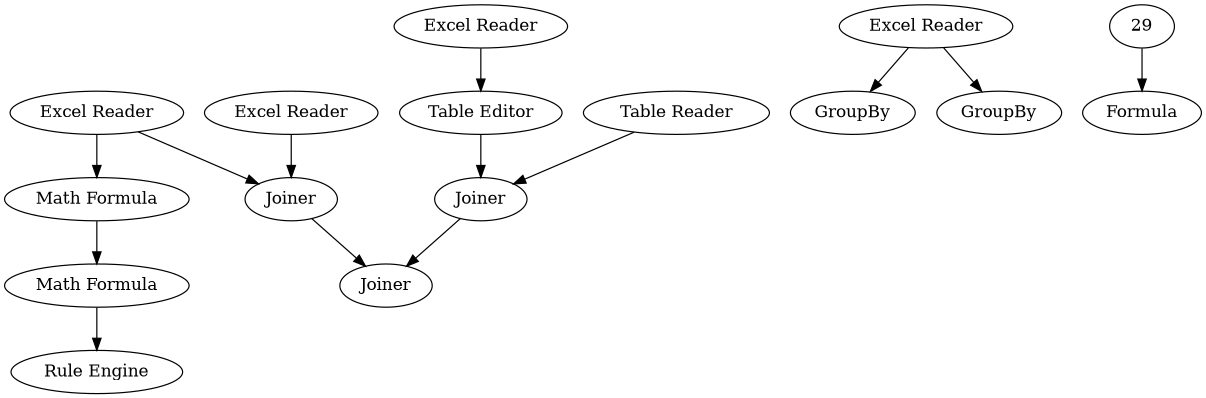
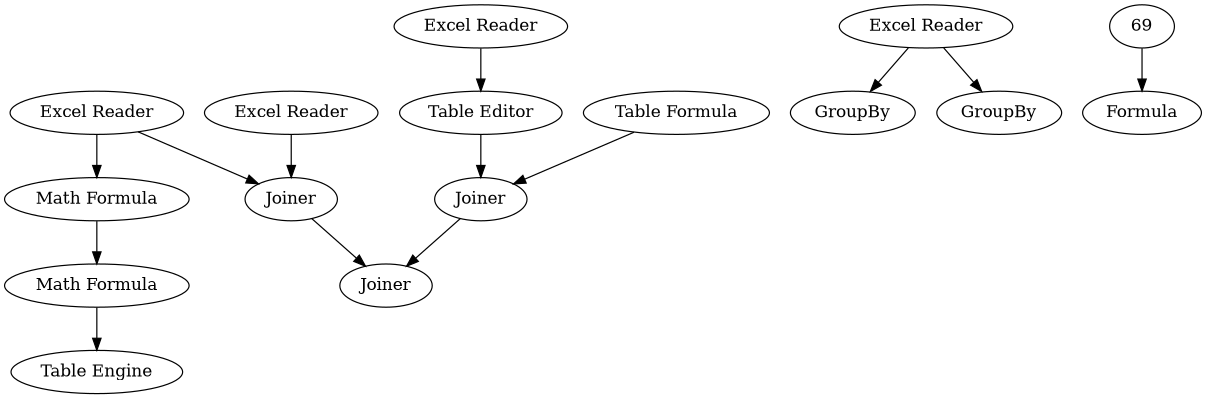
node "29": label "29" -> "69"
node "Table Reader": label "Table Reader" -> "Table Formula"
node "Rule Engine": label "Rule Engine" -> "Table Engine"
